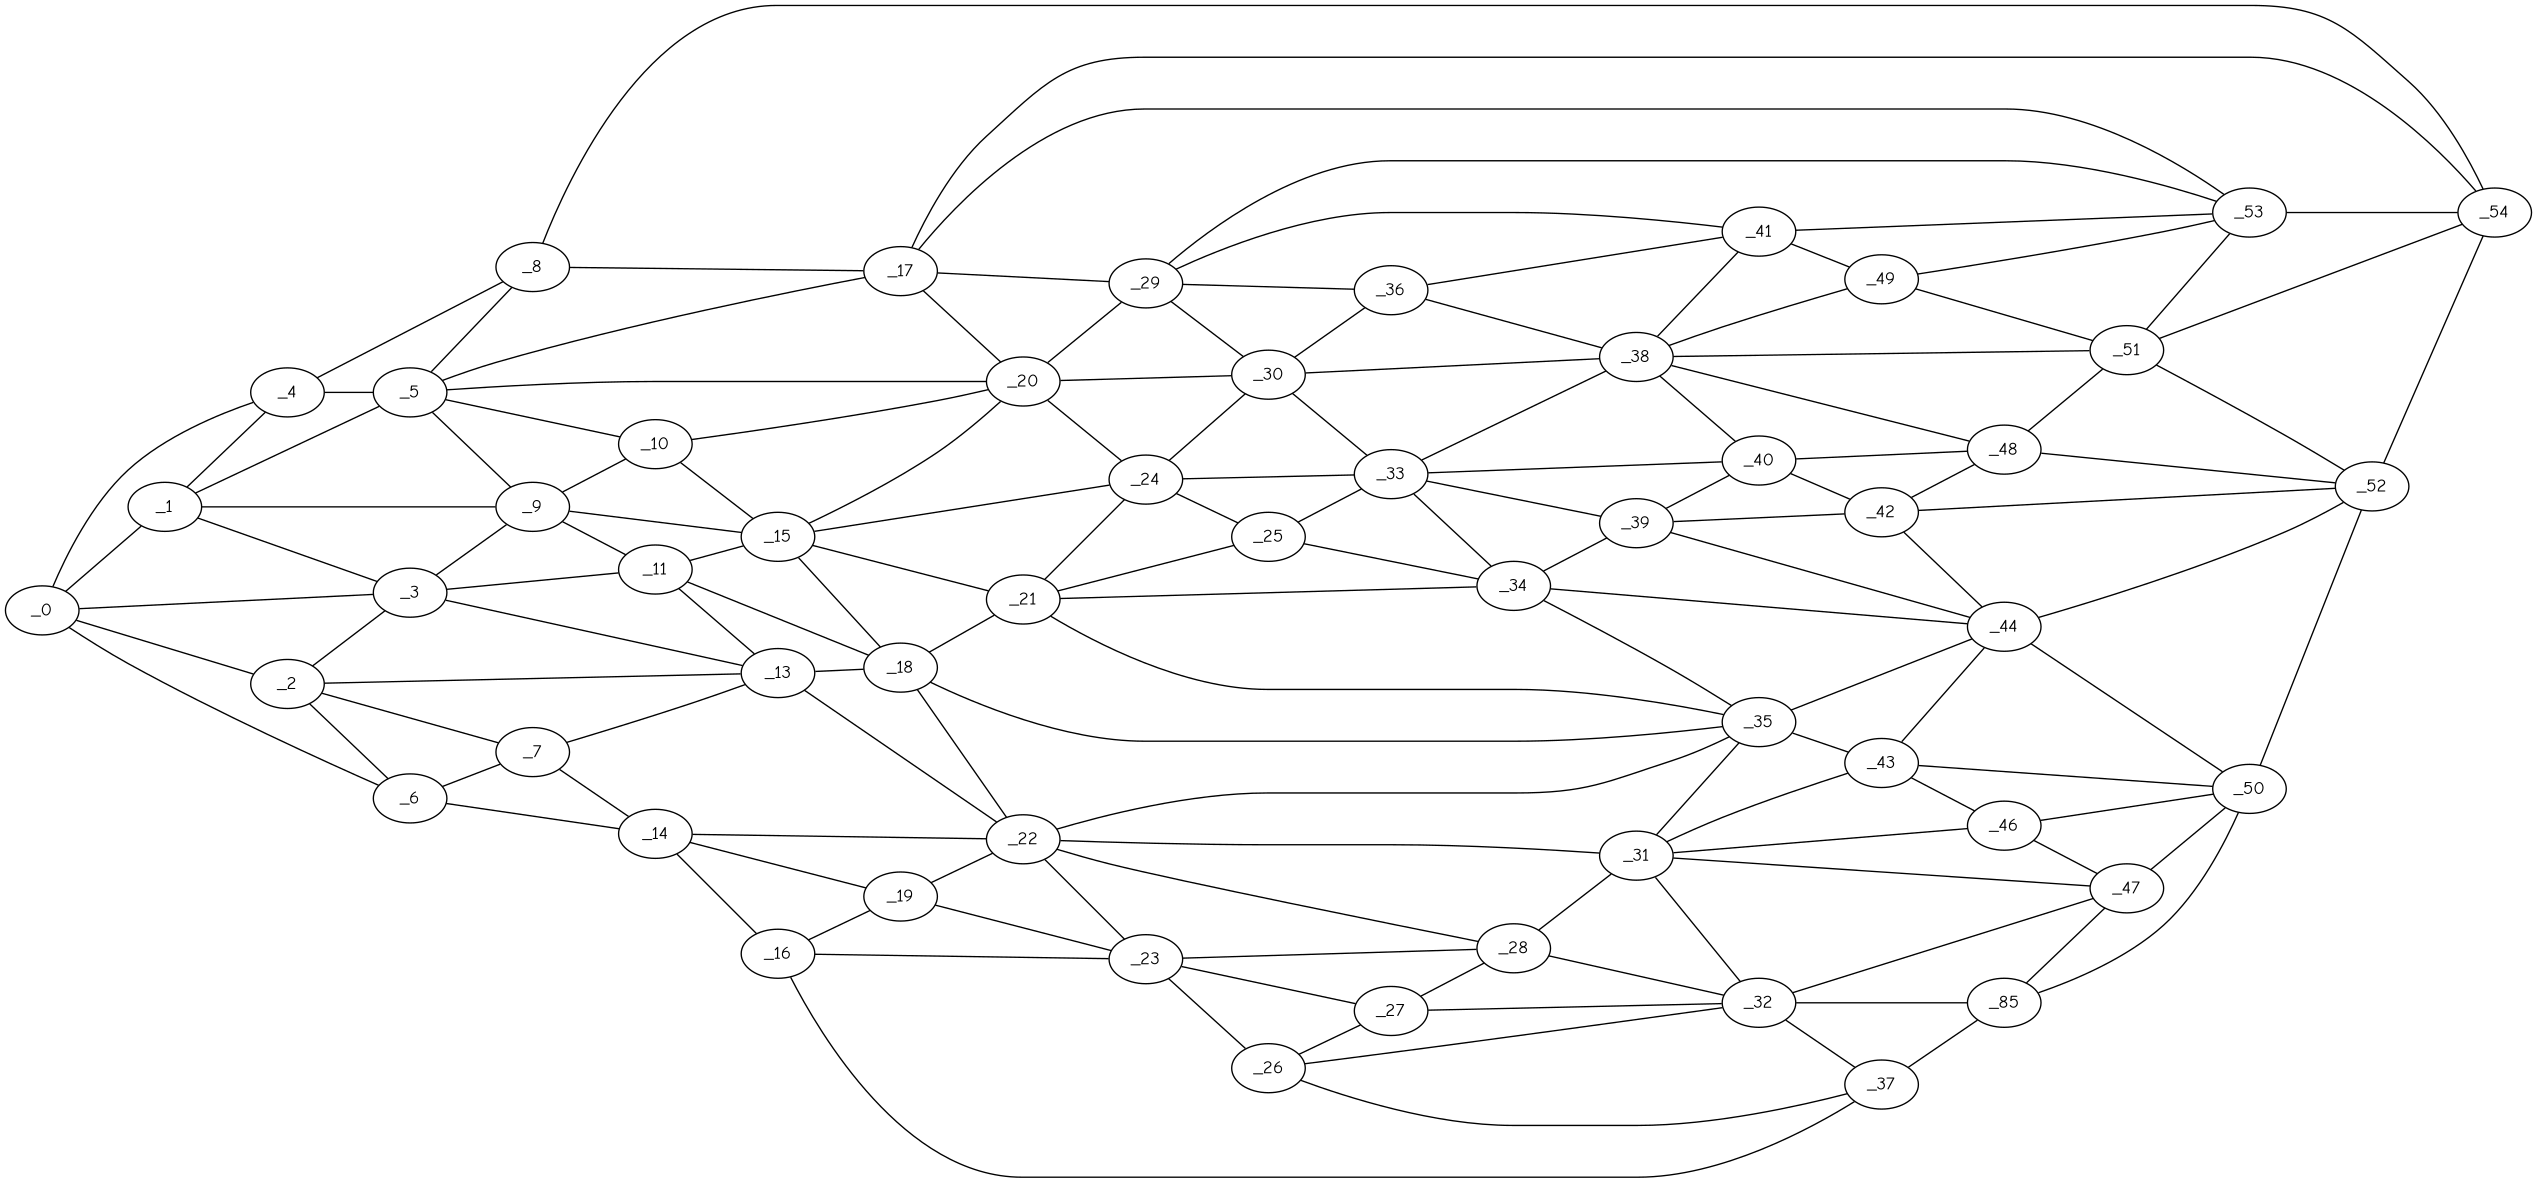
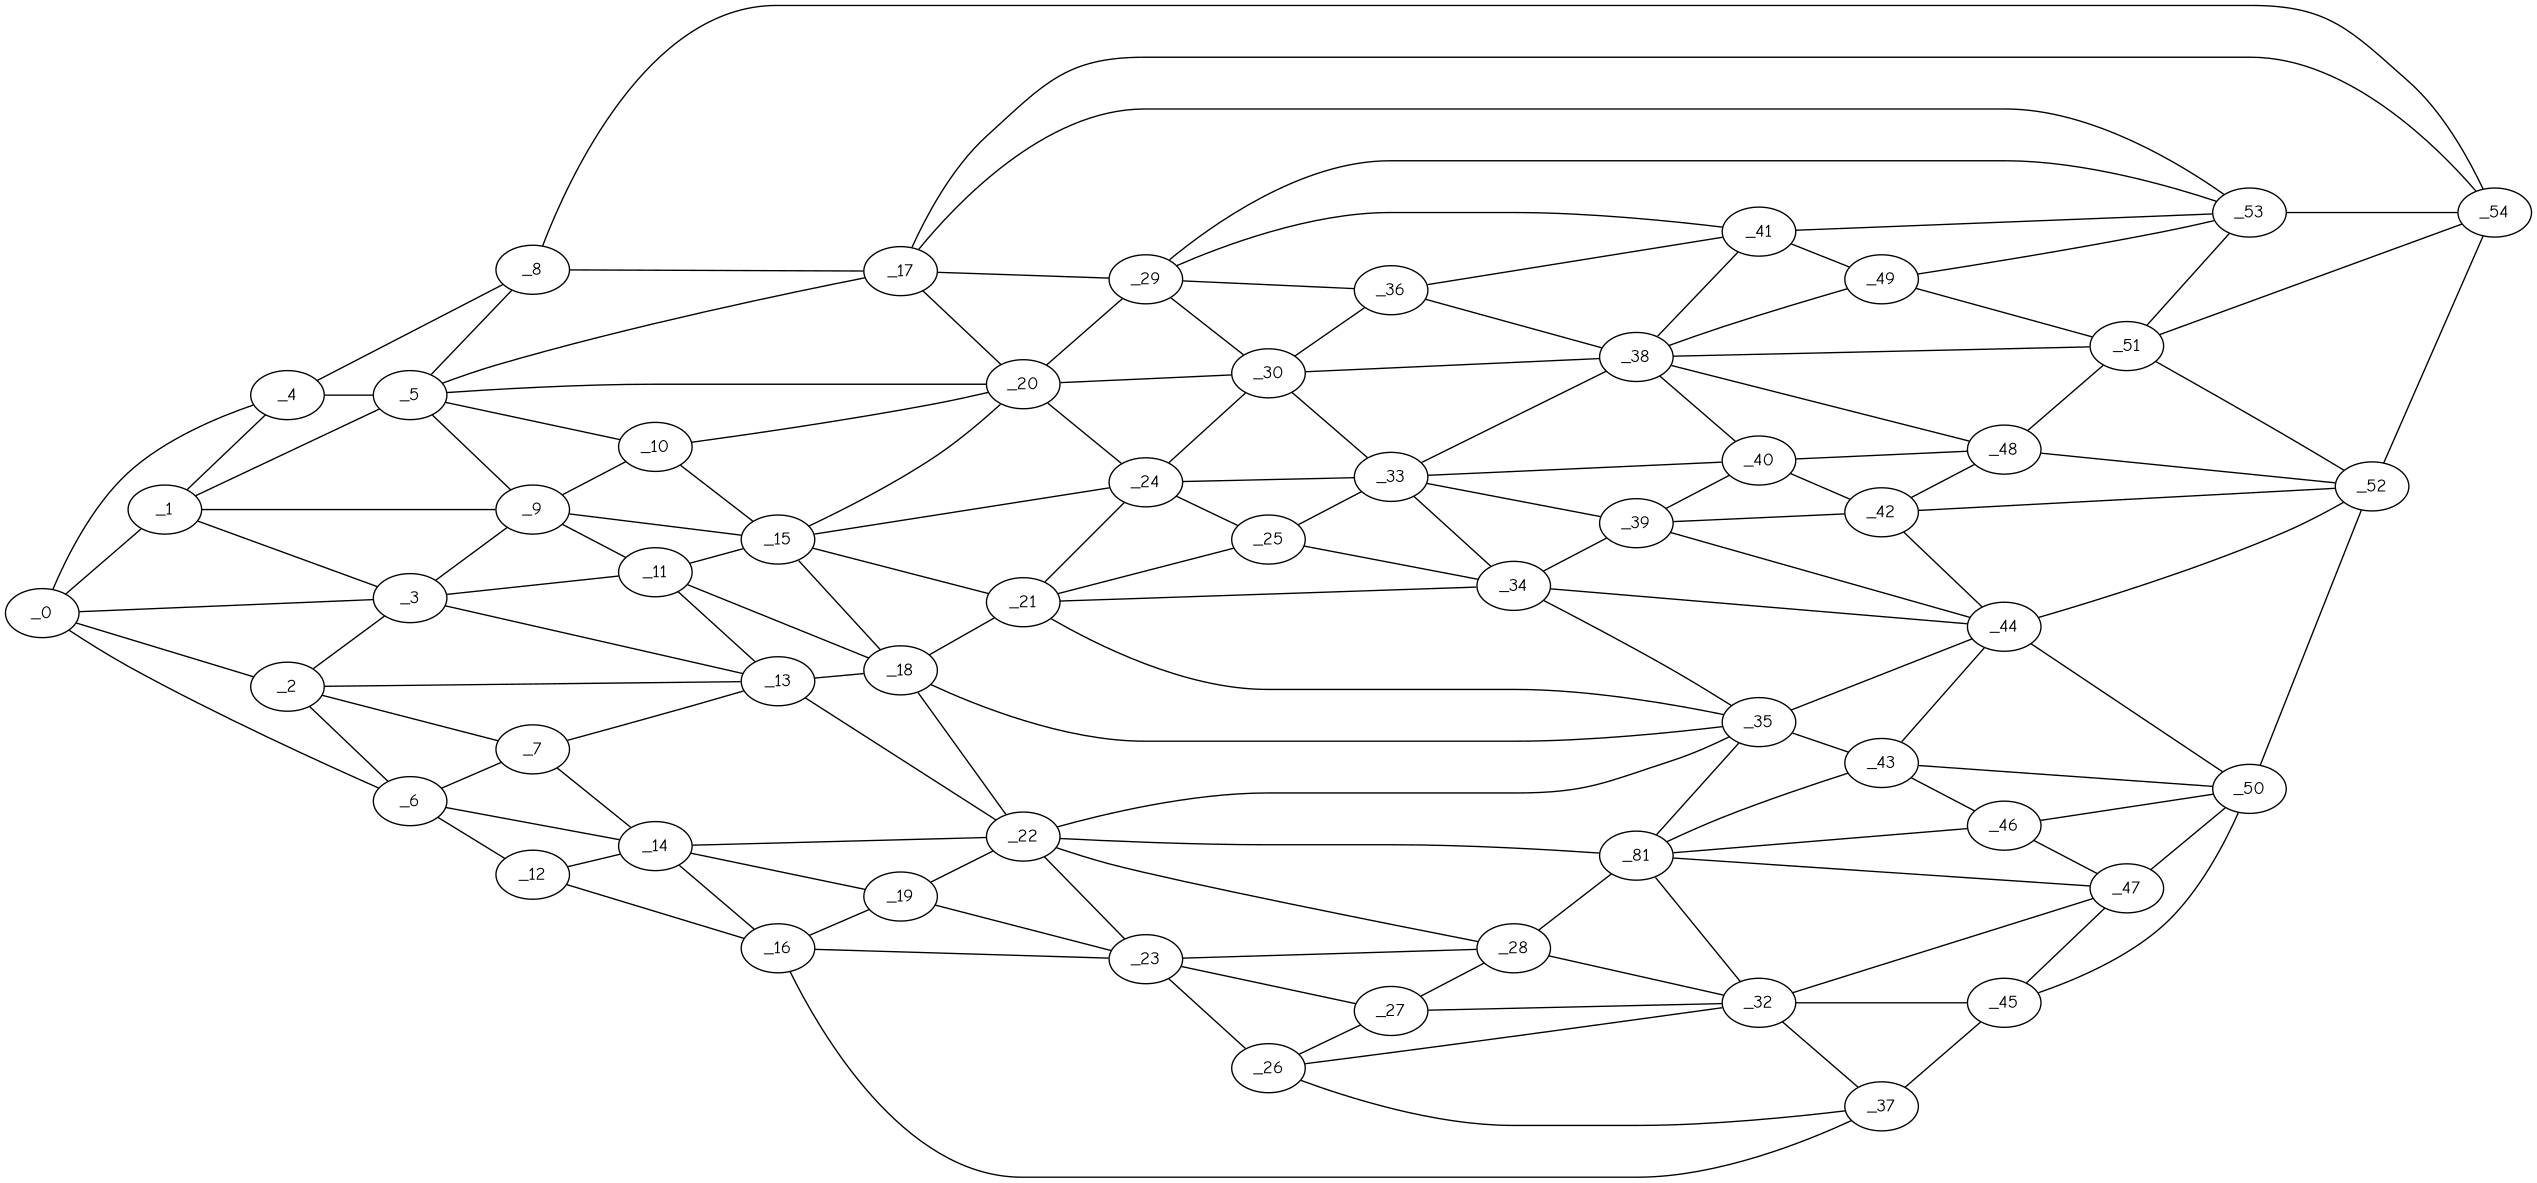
node "_31": label "_31" -> "_81"
node "_12": added
node "_85": label "_85" -> "_45"
